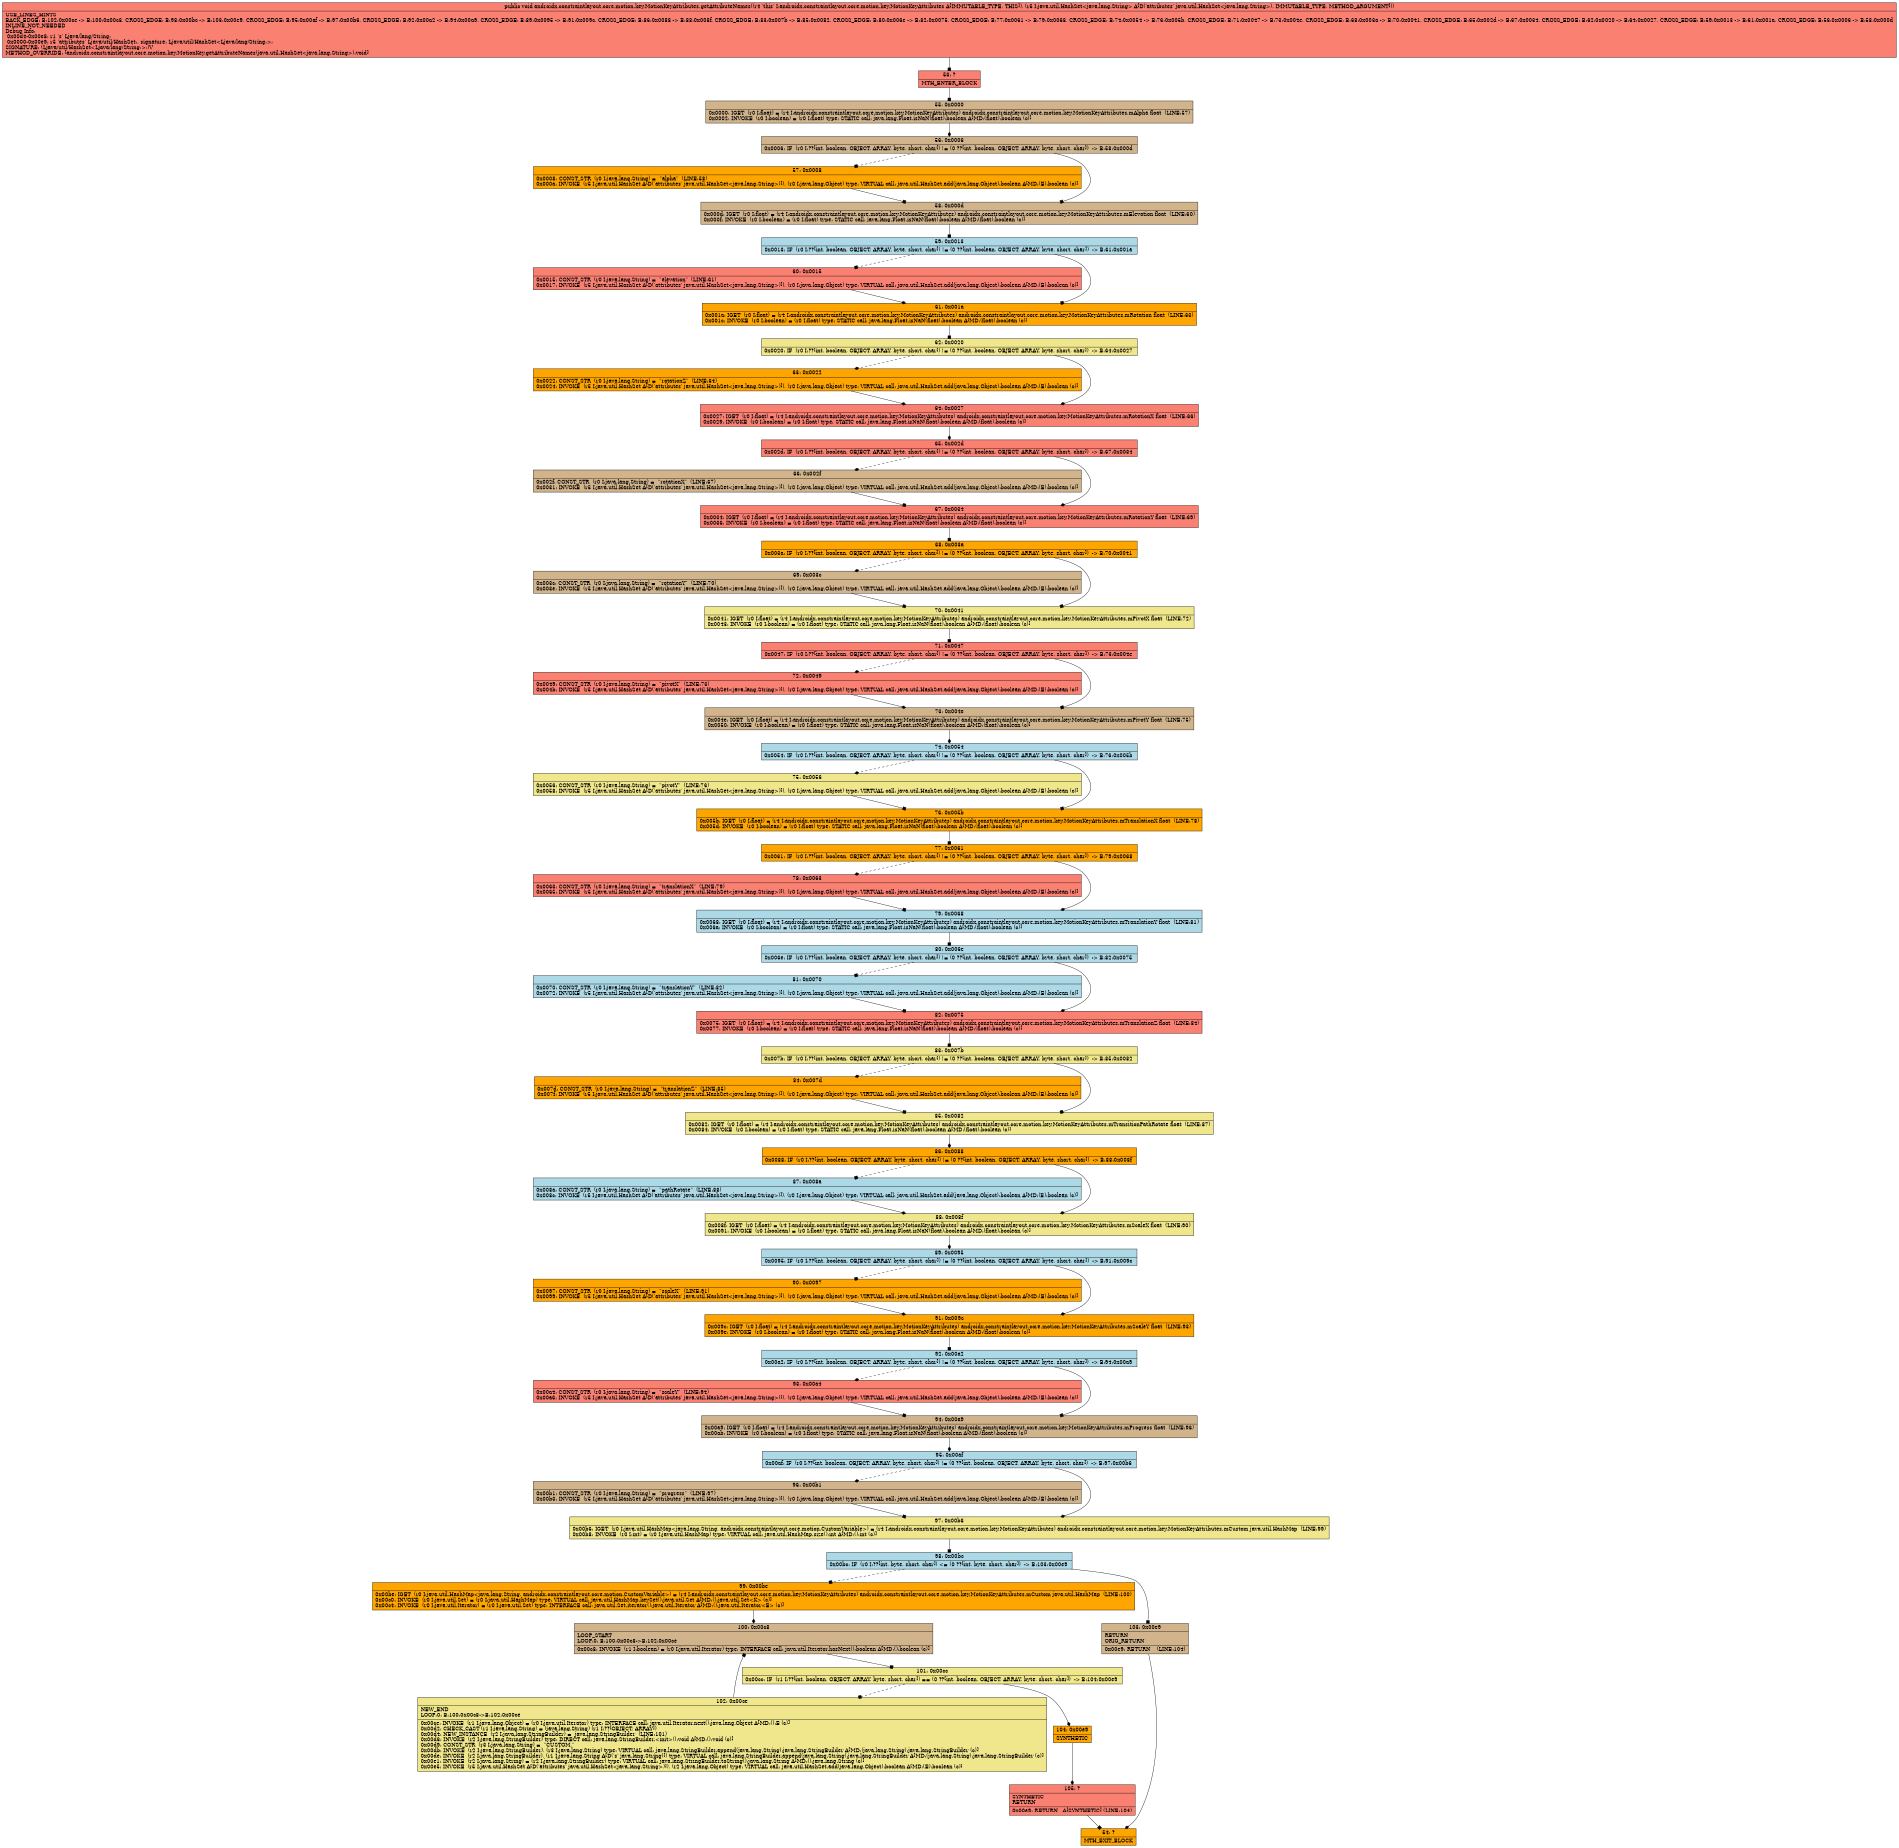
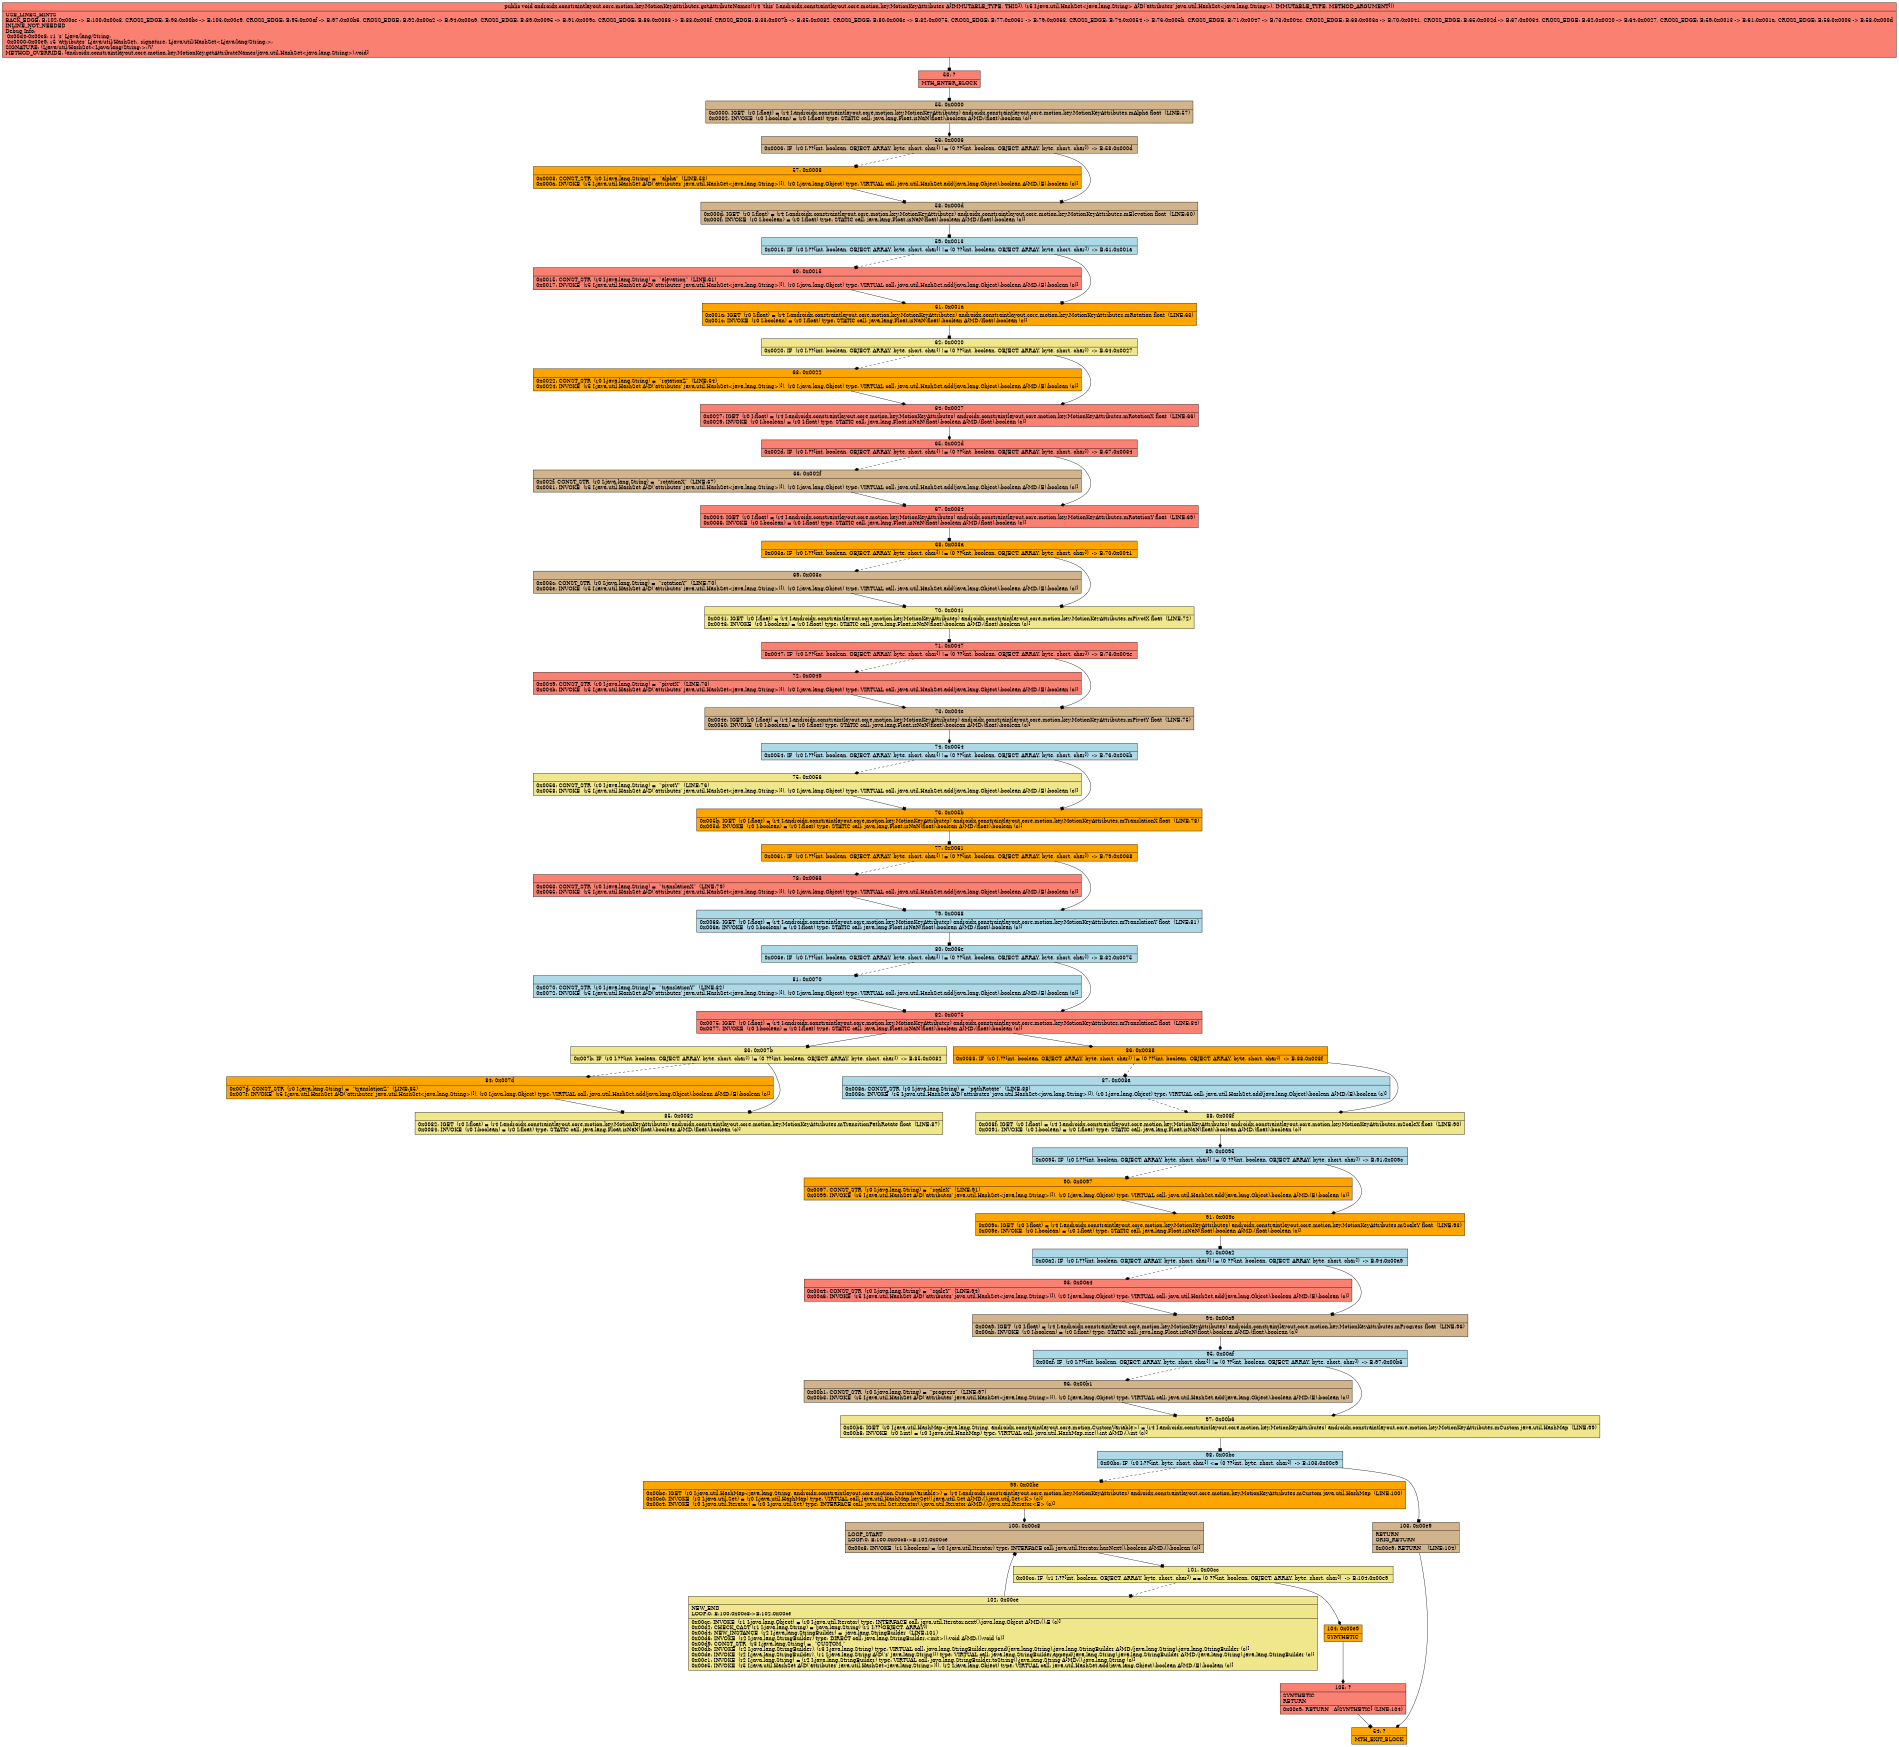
edge "85: 0x0082" -> "86: 0x0088": now "82: 0x0075" -> "86: 0x0088"
edge "87: 0x008a" -> "88: 0x008f": style solid -> dashed
